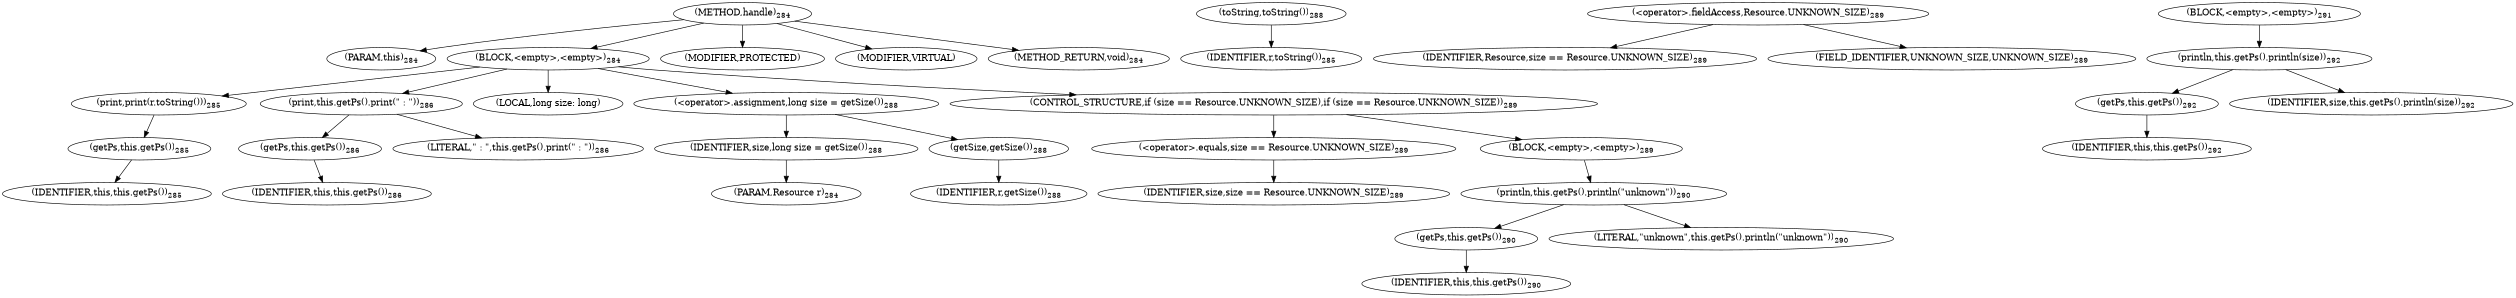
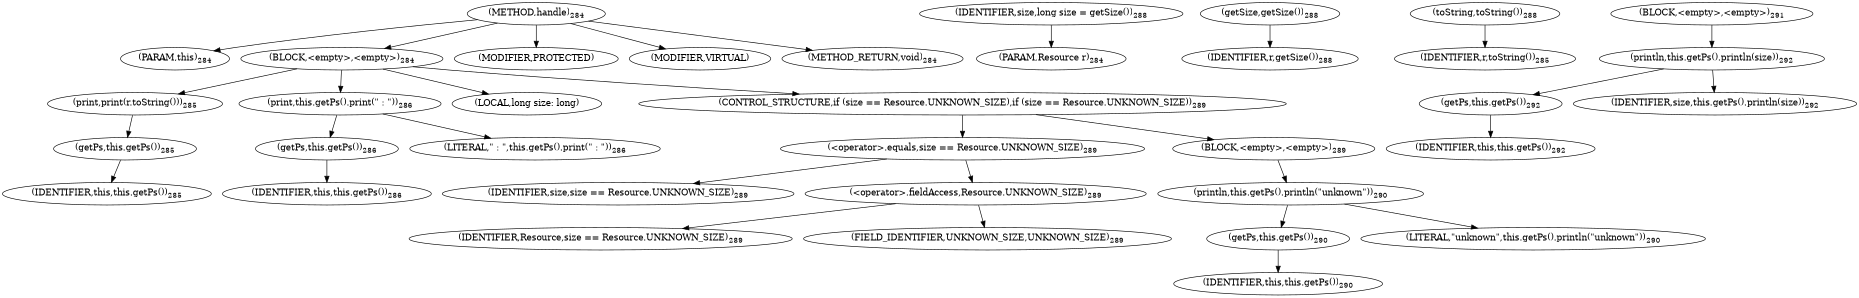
node "(<operator>.assignment,long size = getSize())": removed
edge "(<operator>.equals,size == Resource.UNKNOWN_SIZE)" -> "(<operator>.fieldAccess,Resource.UNKNOWN_SIZE)": added
